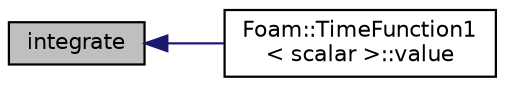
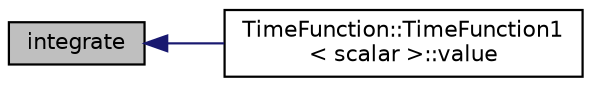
node "Foam::TimeFunction1 < scalar >::value": label "Foam::TimeFunction1 < scalar >::value" -> "TimeFunction::TimeFunction1 < scalar >::value"
